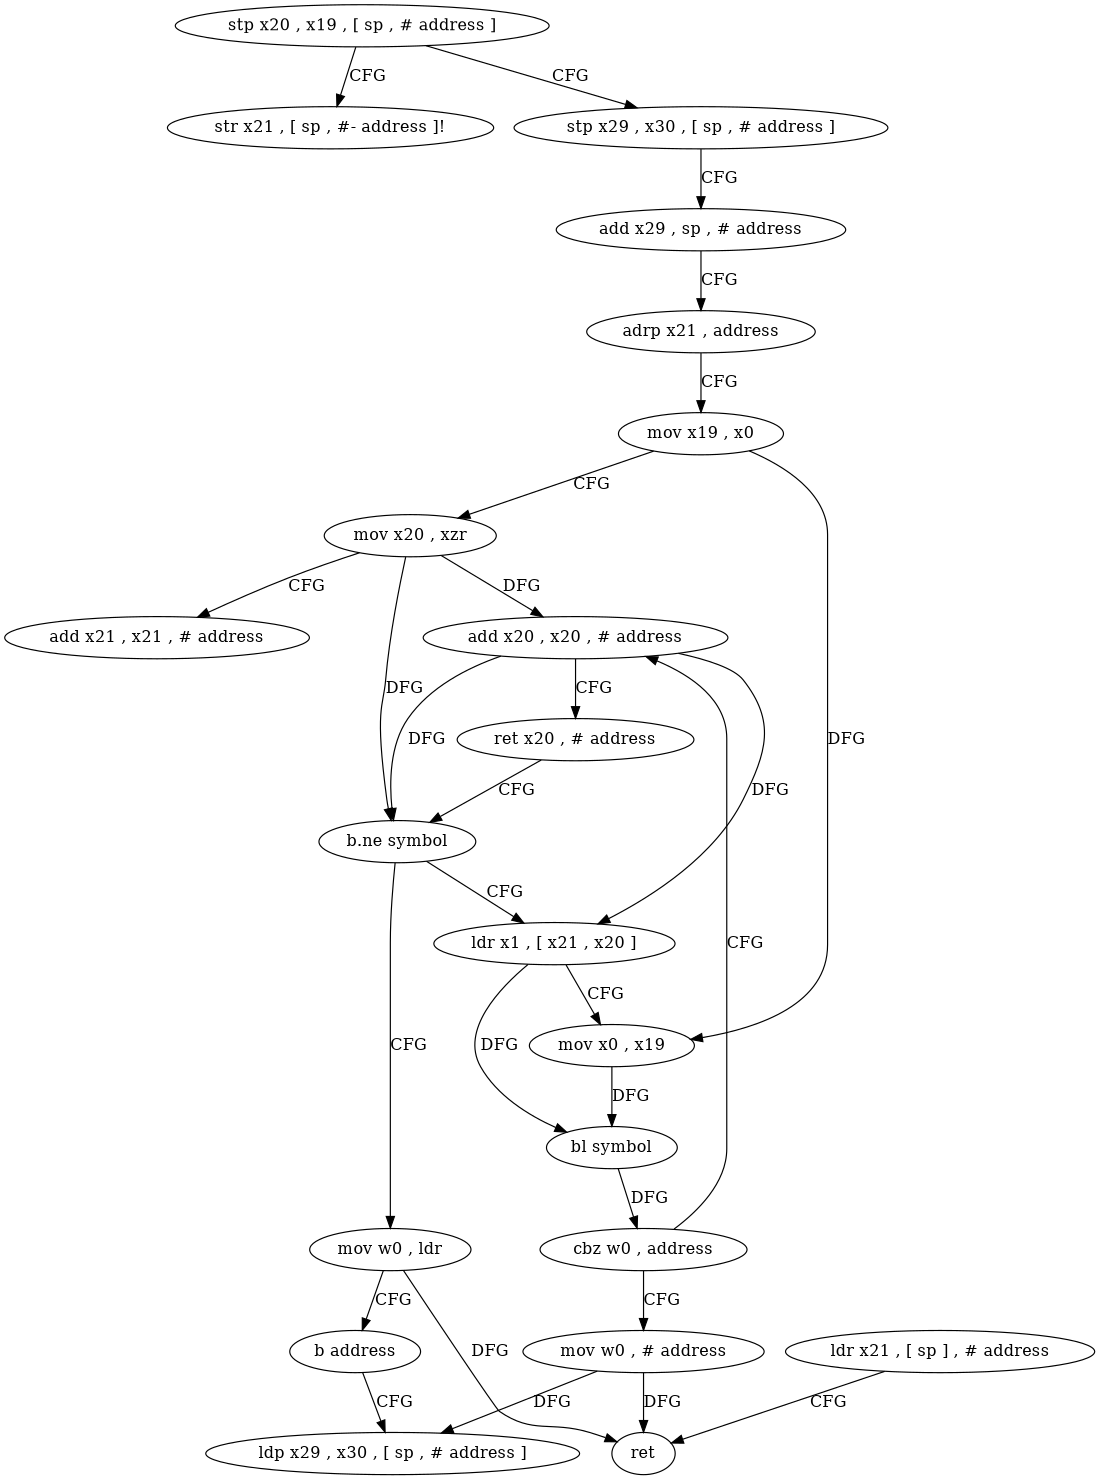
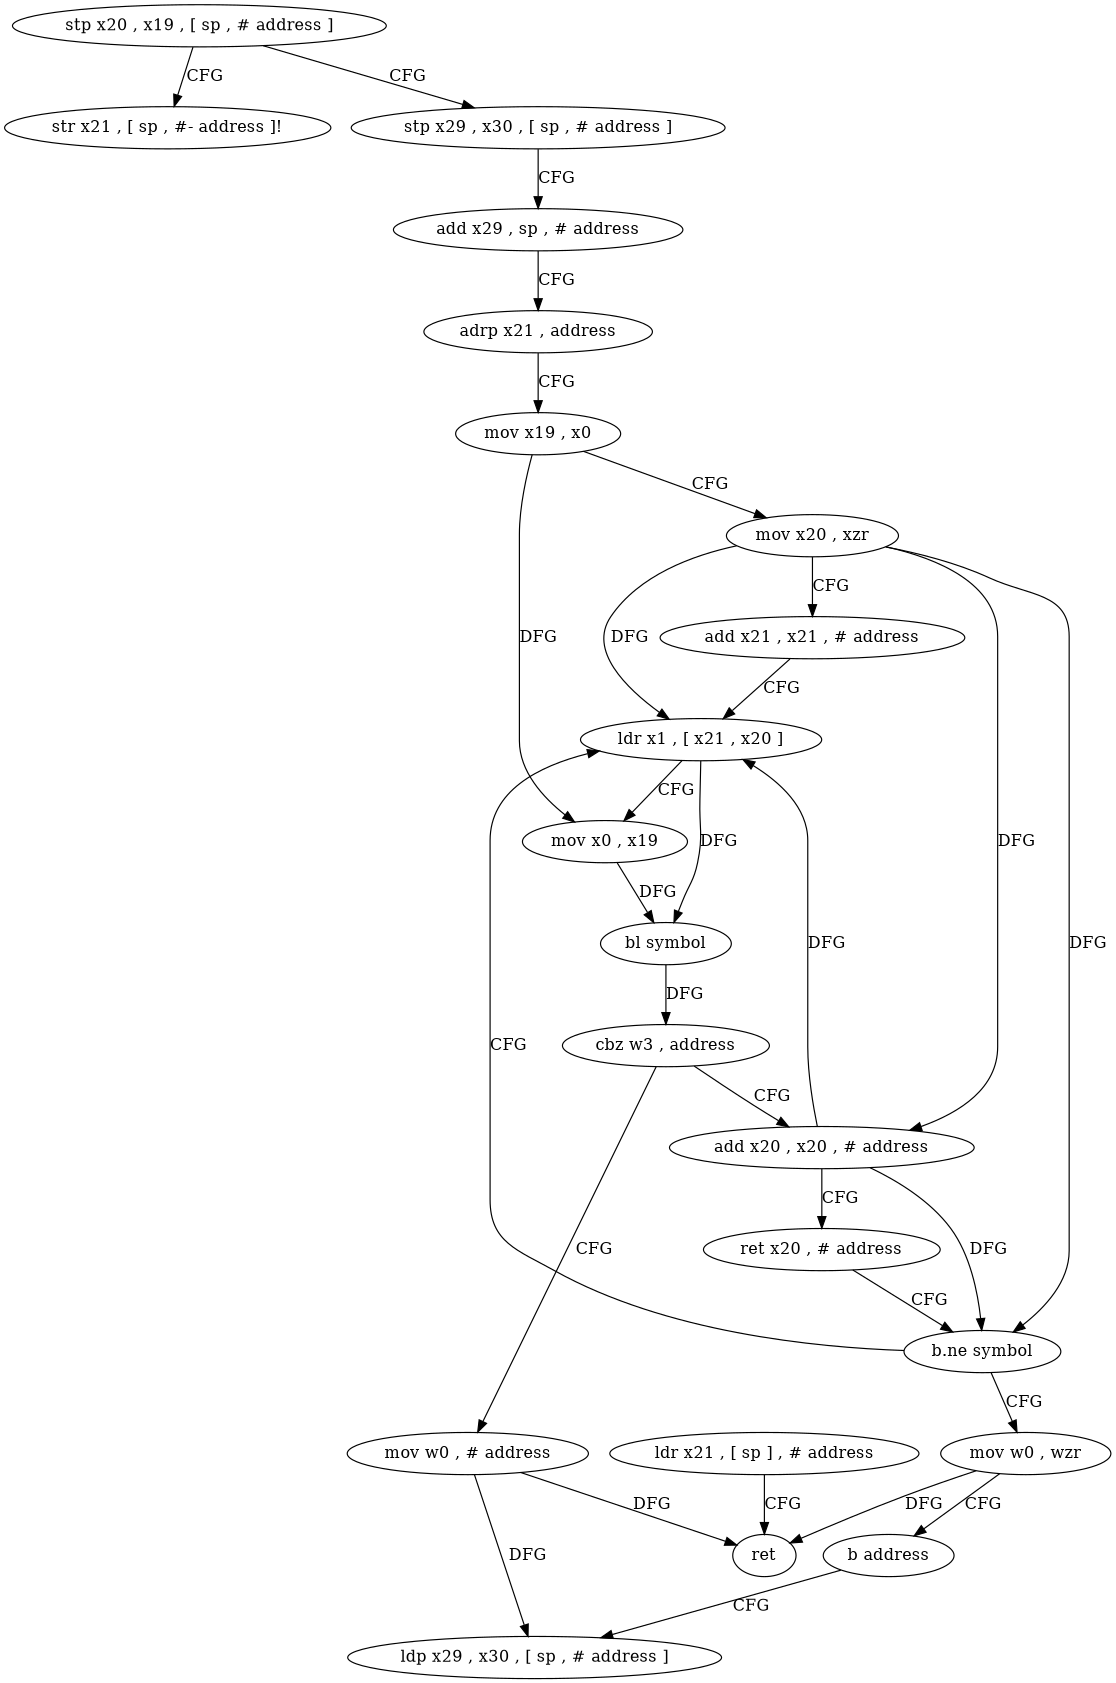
edge "mov x20 , xzr" -> "ldr x1 , [ x21 , x20 ]": added, label "DFG"
edge "add x21 , x21 , # address" -> "ldr x1 , [ x21 , x20 ]": added, label "CFG"
node "mov w0 , ldr": label "mov w0 , ldr" -> "mov w0 , wzr"
node "cbz w0 , address": label "cbz w0 , address" -> "cbz w3 , address"
